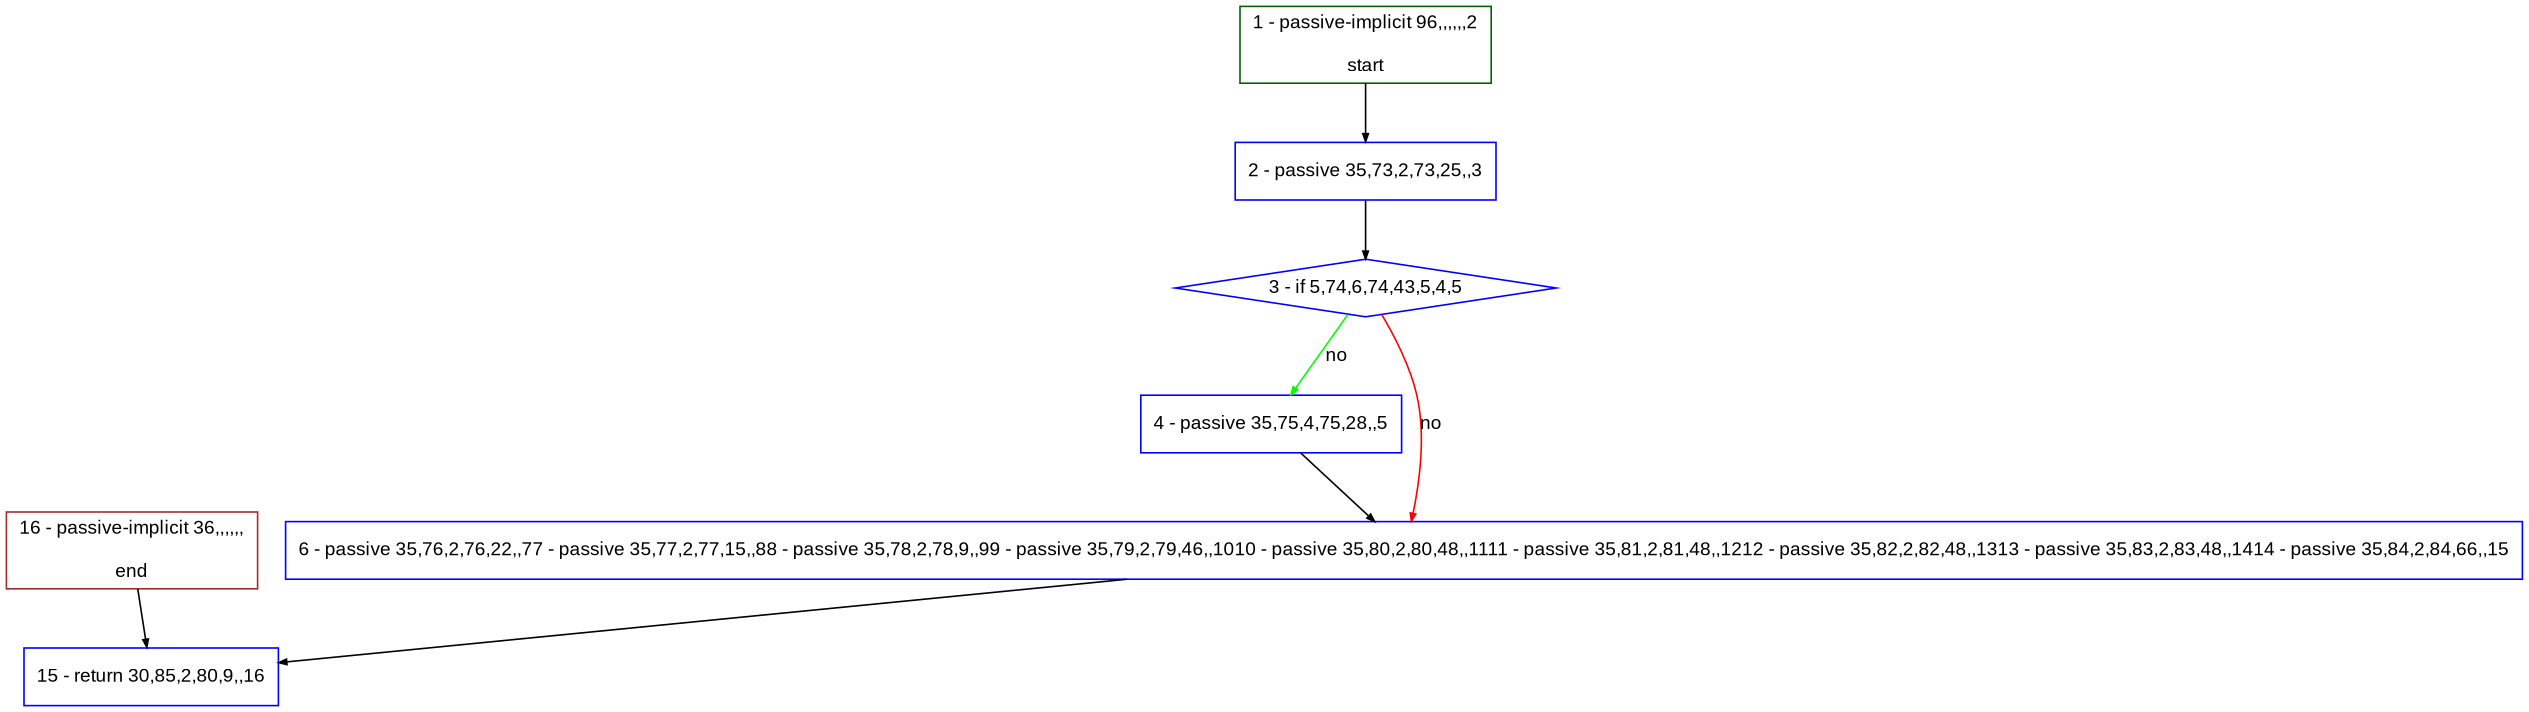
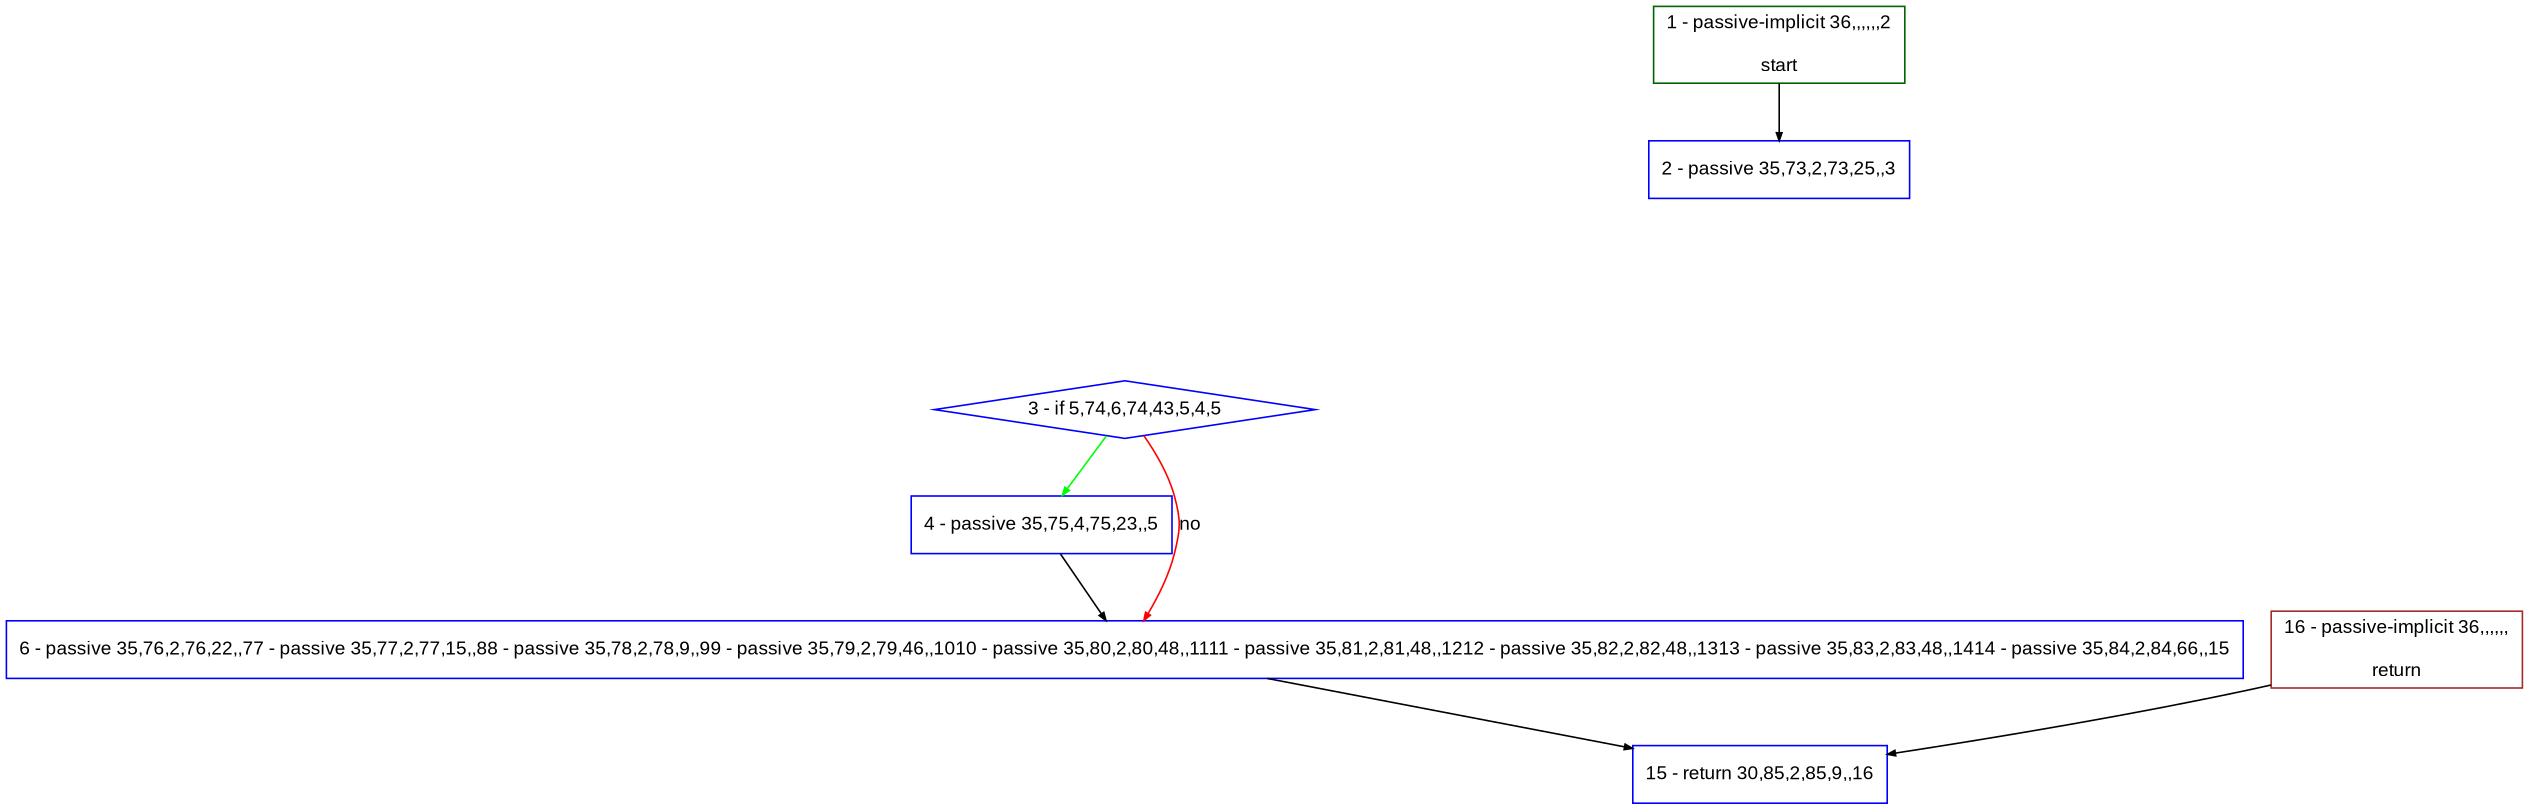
node "1 - passive-implicit 96,,,,,,2 start": label "1 - passive-implicit 96,,,,,,2 start" -> "1 - passive-implicit 36,,,,,,2 start"
edge "2 - passive 35,73,2,73,25,,3" -> "3 - if 5,74,6,74,43,5,4,5": removed
node "4 - passive 35,75,4,75,28,,5": label "4 - passive 35,75,4,75,28,,5" -> "4 - passive 35,75,4,75,23,,5"
node "16 - passive-implicit 36,,,,,, end": label "16 - passive-implicit 36,,,,,, end" -> "16 - passive-implicit 36,,,,,, return"
node "15 - return 30,85,2,80,9,,16": label "15 - return 30,85,2,80,9,,16" -> "15 - return 30,85,2,85,9,,16"
